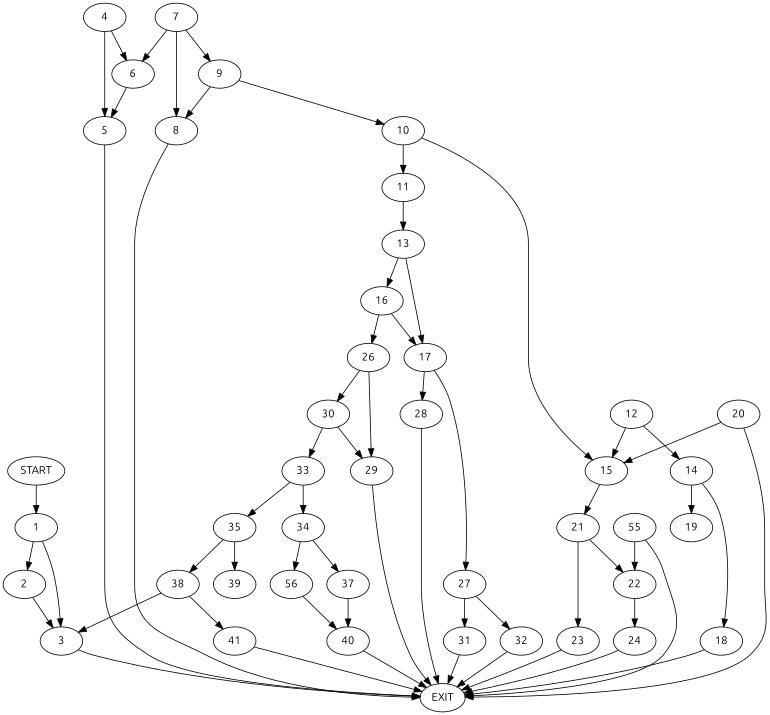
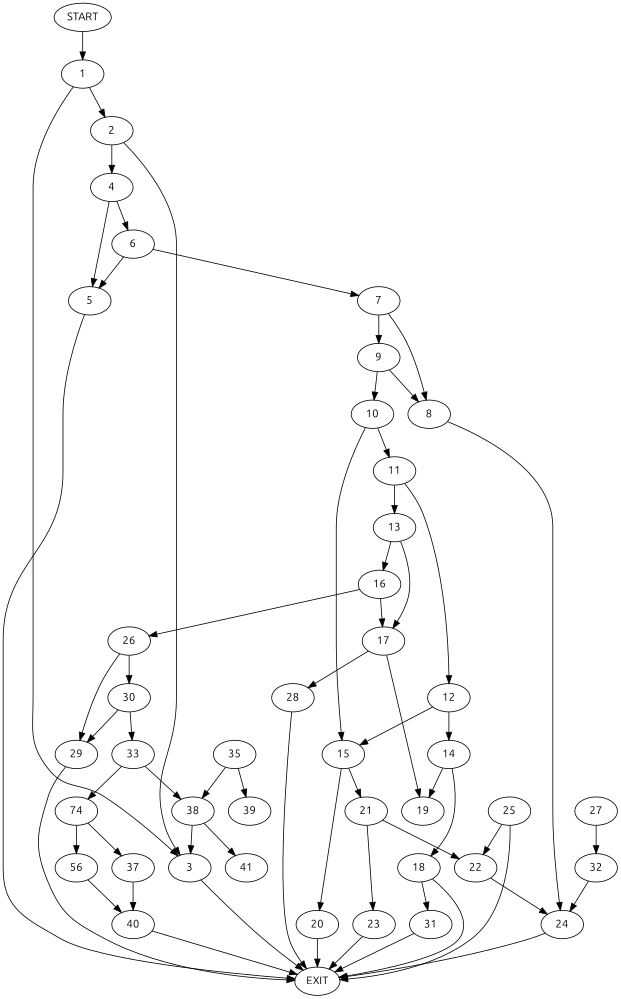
edge "7" -> "6": reversed
edge "2" -> "4": added
edge "20" -> "15": reversed
edge "17" -> "27": now "17" -> "19"
edge "33" -> "35": now "33" -> "38"
edge "8" -> "EXIT": now "8" -> "24"
node "34": label "34" -> "74"
node "55": label "55" -> "25"
edge "11" -> "12": added
edge "27" -> "31": now "18" -> "31"
edge "32" -> "EXIT": now "32" -> "24"
edge "41" -> "EXIT": removed
